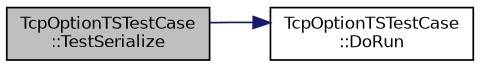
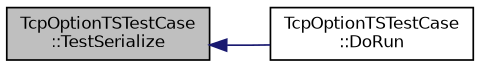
edge "TcpOptionTSTestCase ::TestSerialize" -> "TcpOptionTSTestCase ::DoRun": reversed
